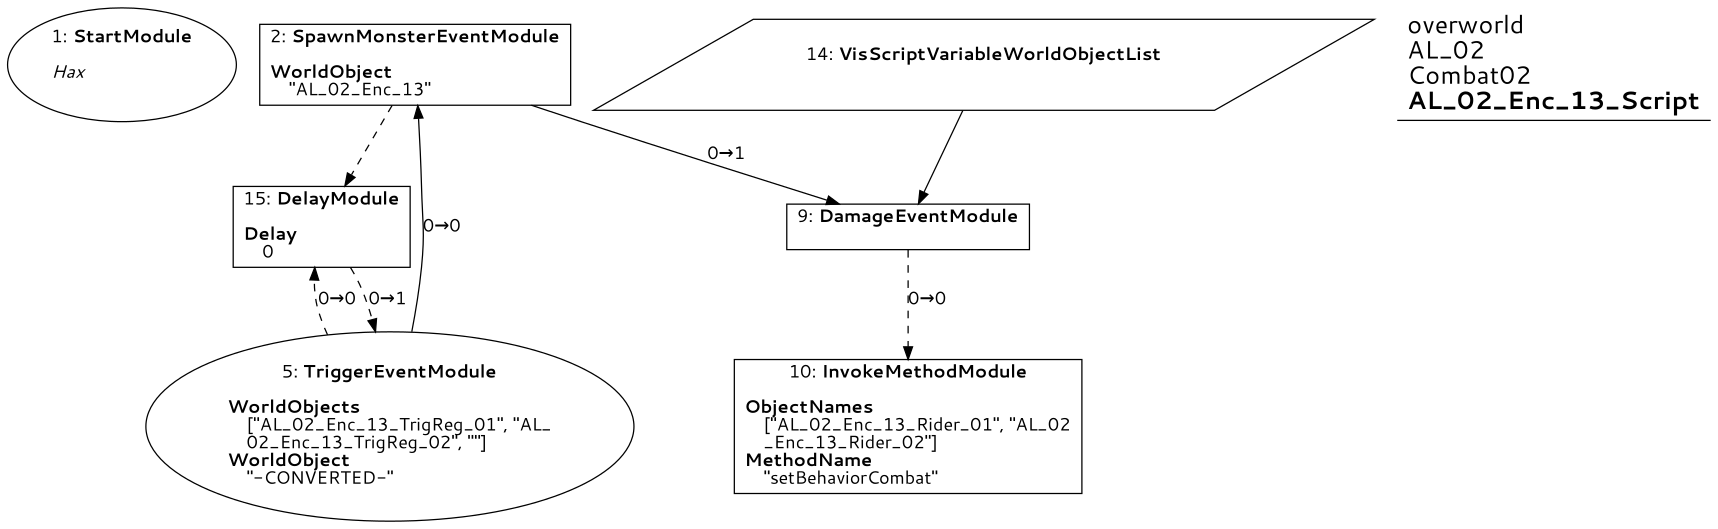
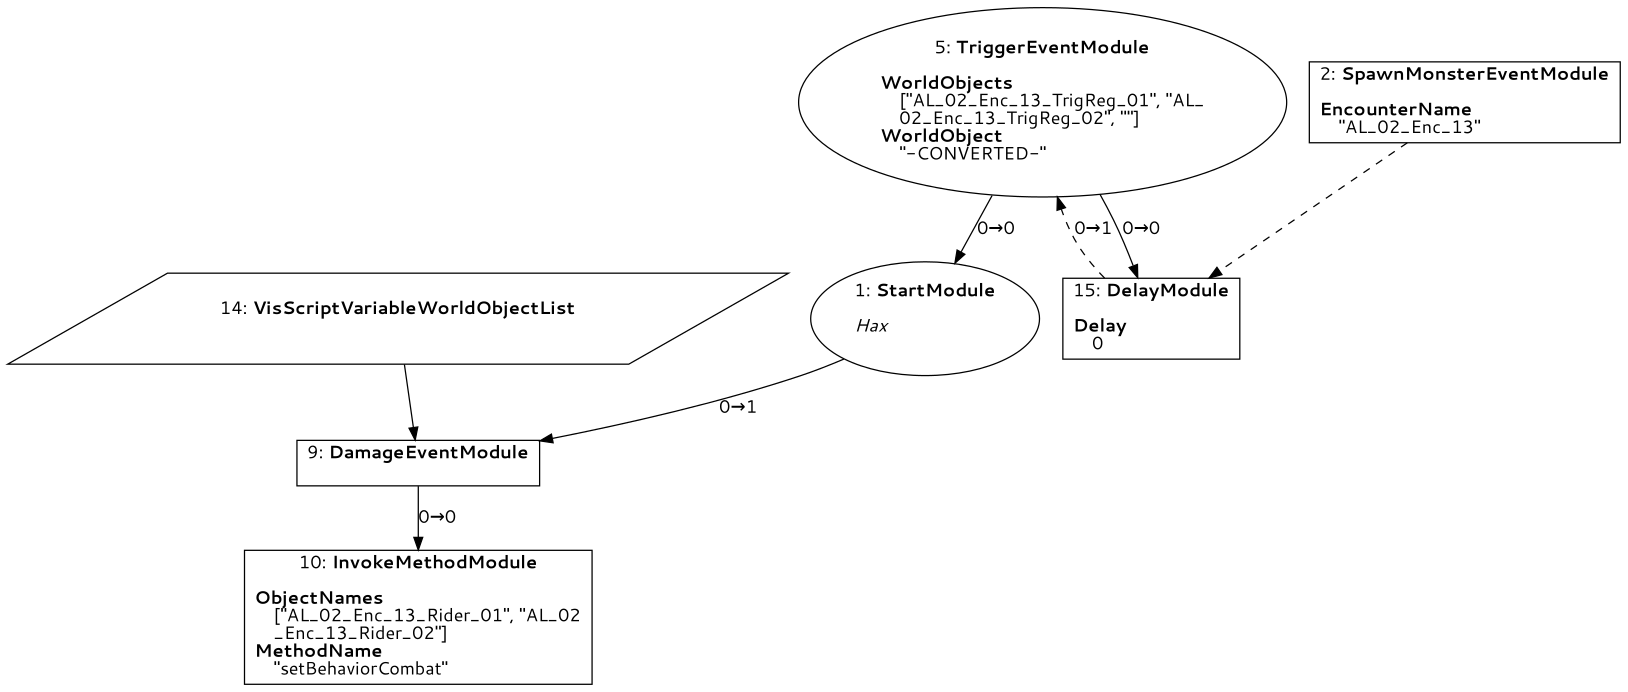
node "overworld": removed
node "2:": text "WorldObject" -> "EncounterName"
edge "2:" -> "9:": now "1:" -> "9:"
edge "5:" -> "2:": now "5:" -> "1:"
edge "9:" -> "10:": style dashed -> solid
edge "5:" -> "15:": style dashed -> solid
